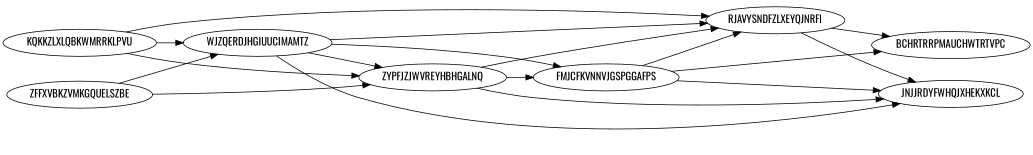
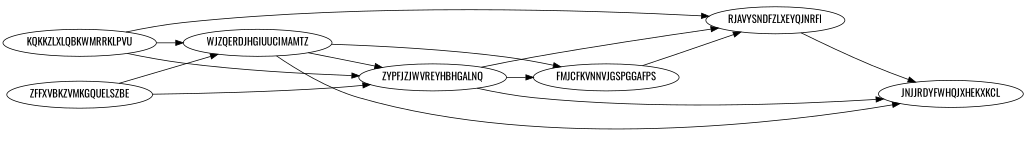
edge "WJZQERDJHGIUUCIMAMTZ" -> "RJAVYSNDFZLXEYQJNRFI": removed
node "BCHRTRRPMAUCHWTRTVPC": removed
edge "FMJCFKVNNVJGSPGGAFPS" -> "JNJJRDYFWHQJXHEKXKCL": removed
